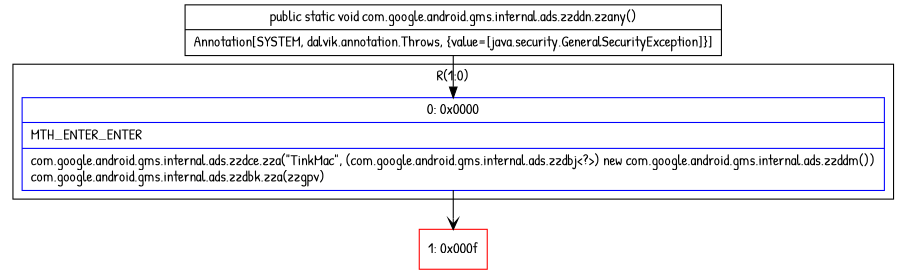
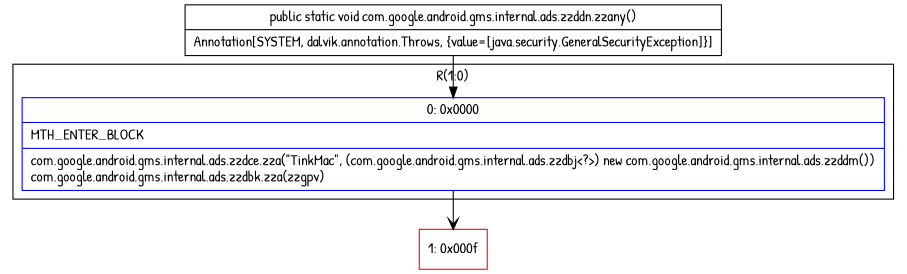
node "0: 0x0000": text "MTH_ENTER_ENTER" -> "MTH_ENTER_BLOCK"
